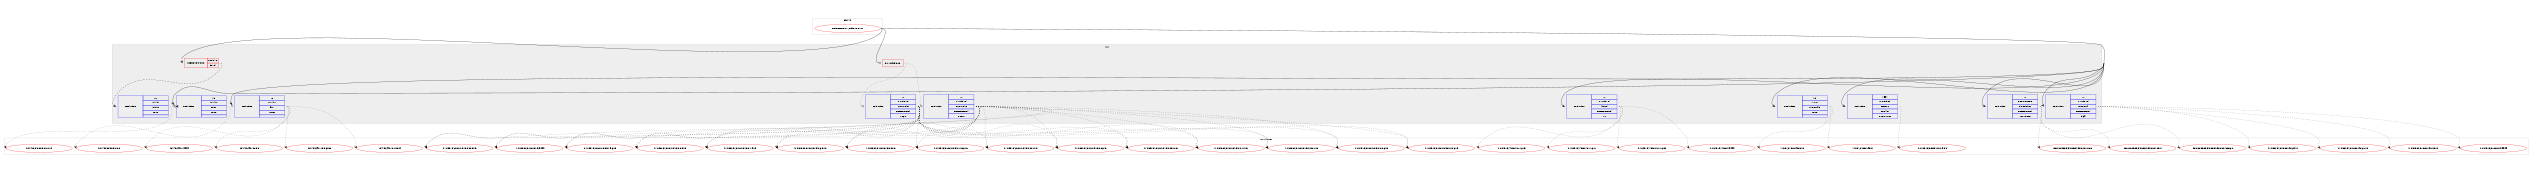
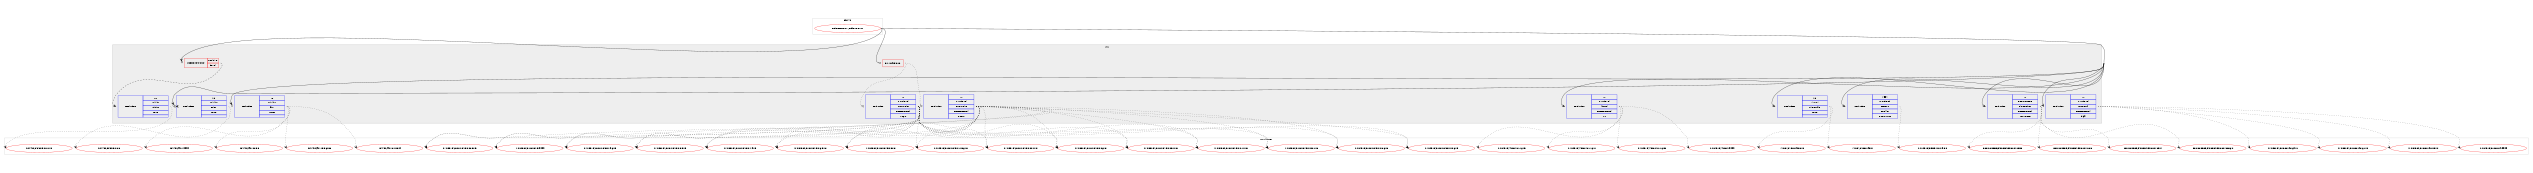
edge "sci-astronomy/psfex-3.17.1" -> "use_conditional": arrowhead vee -> odotvee
node "app-portage/elt-patches-20170815": added
